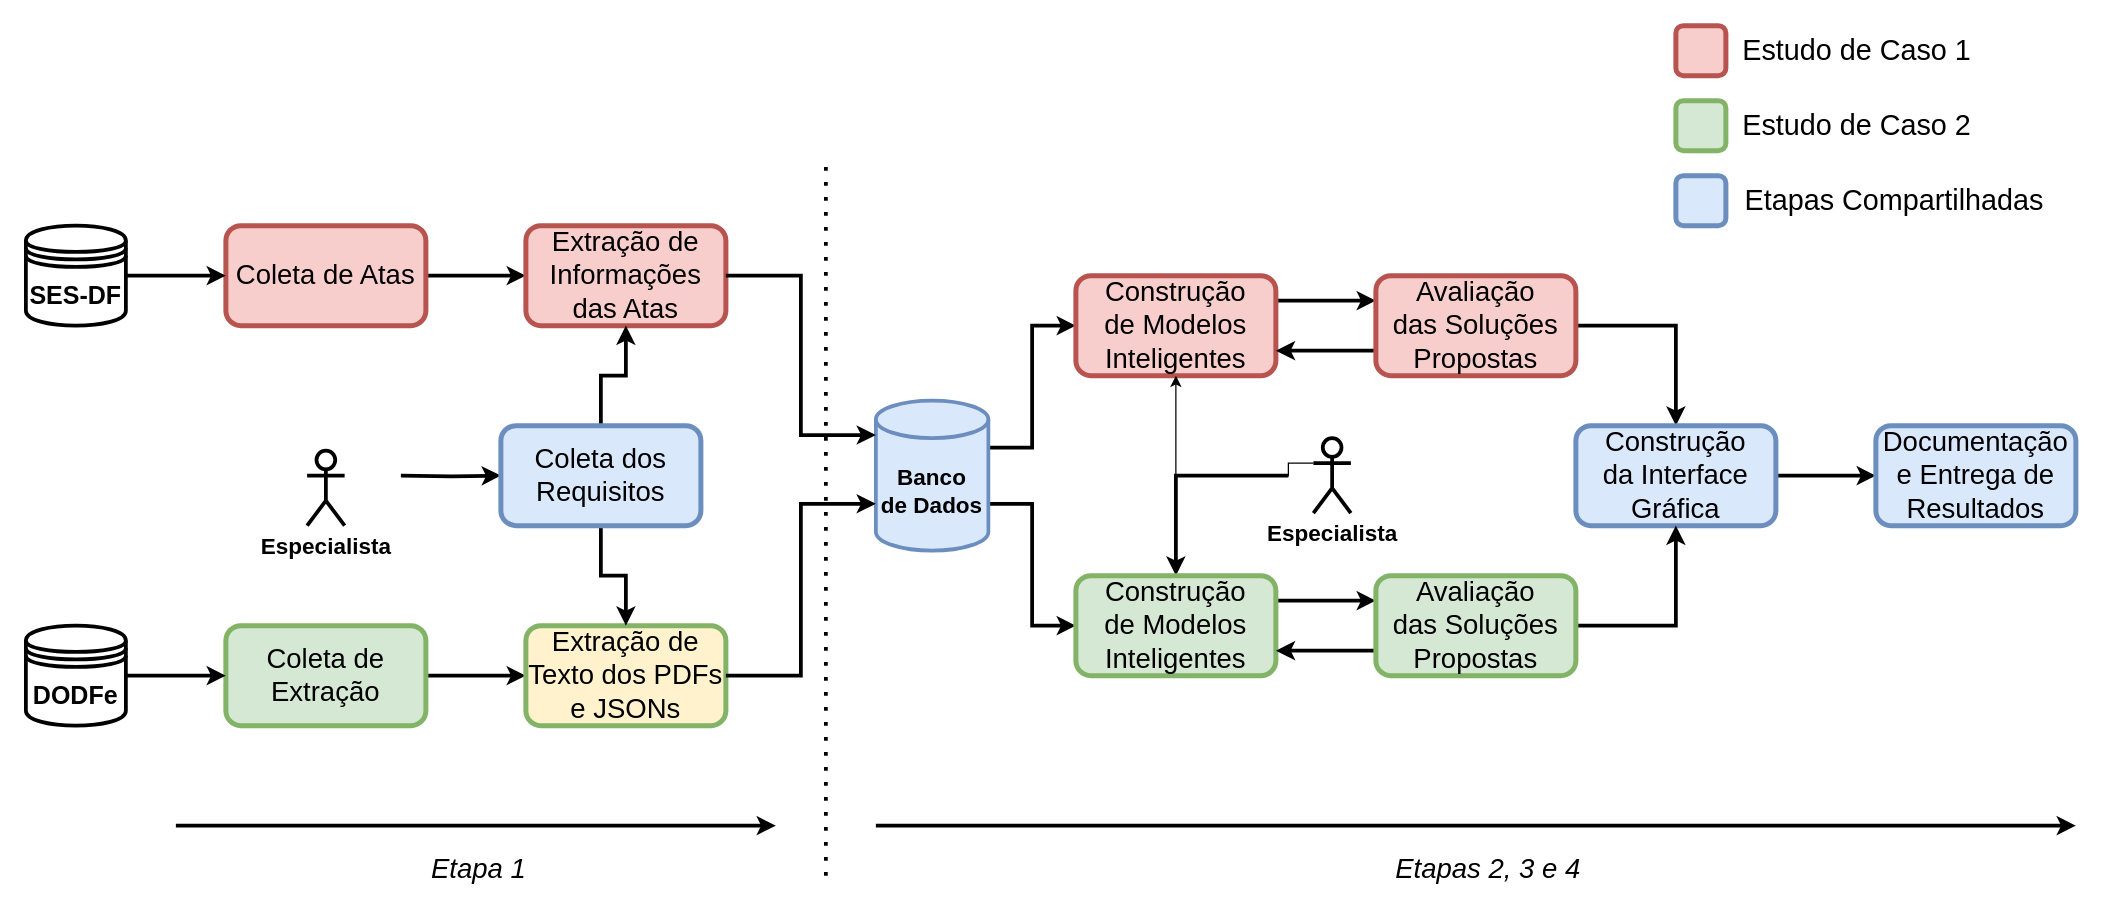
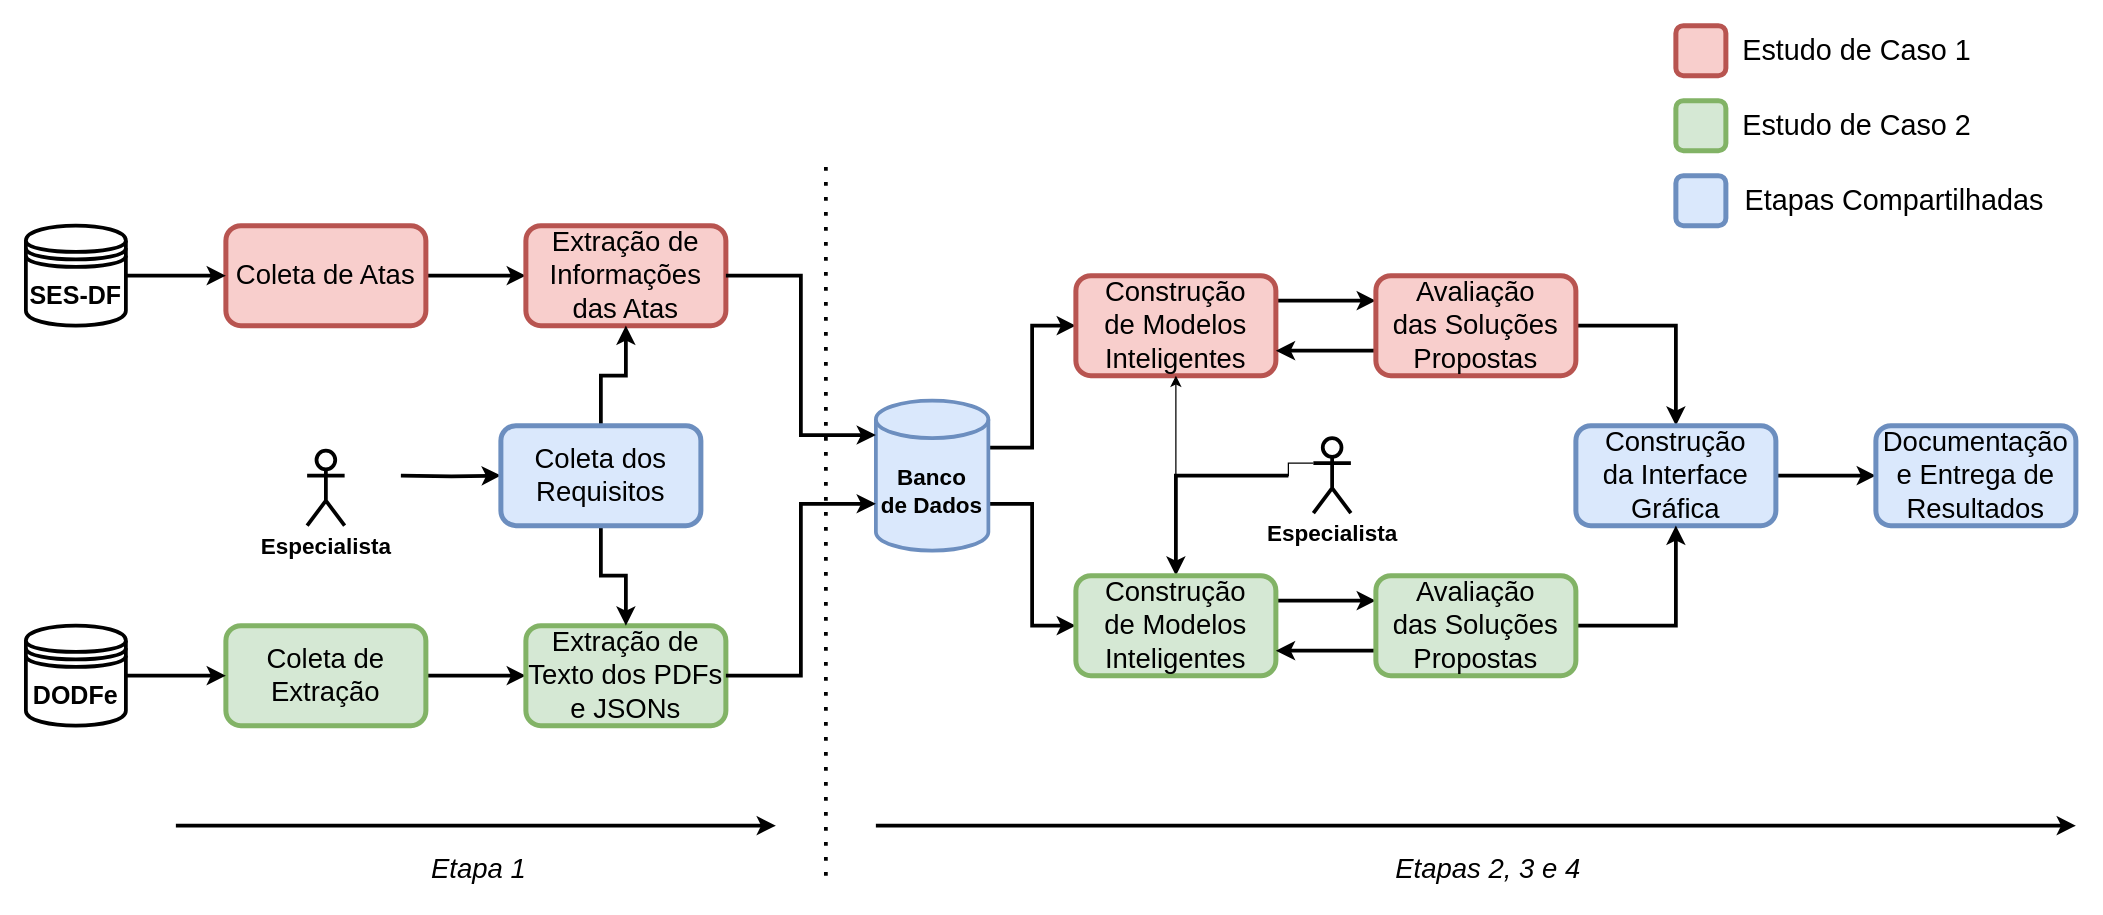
node "Extração de Texto dos PDFs e JSONs": fillcolor #fff2cc -> #d5e8d4
